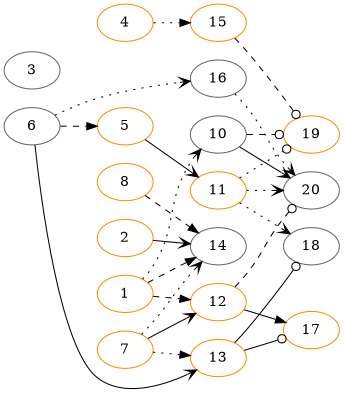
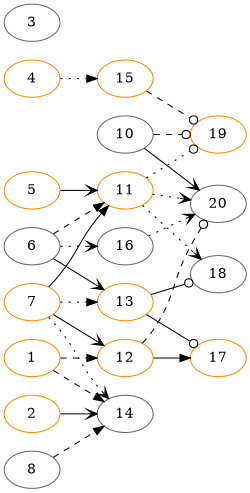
edge "6" -> "5": now "6" -> "11"
node "8": color darkorange -> gray40
edge "1" -> "10": removed
edge "7" -> "11": added
